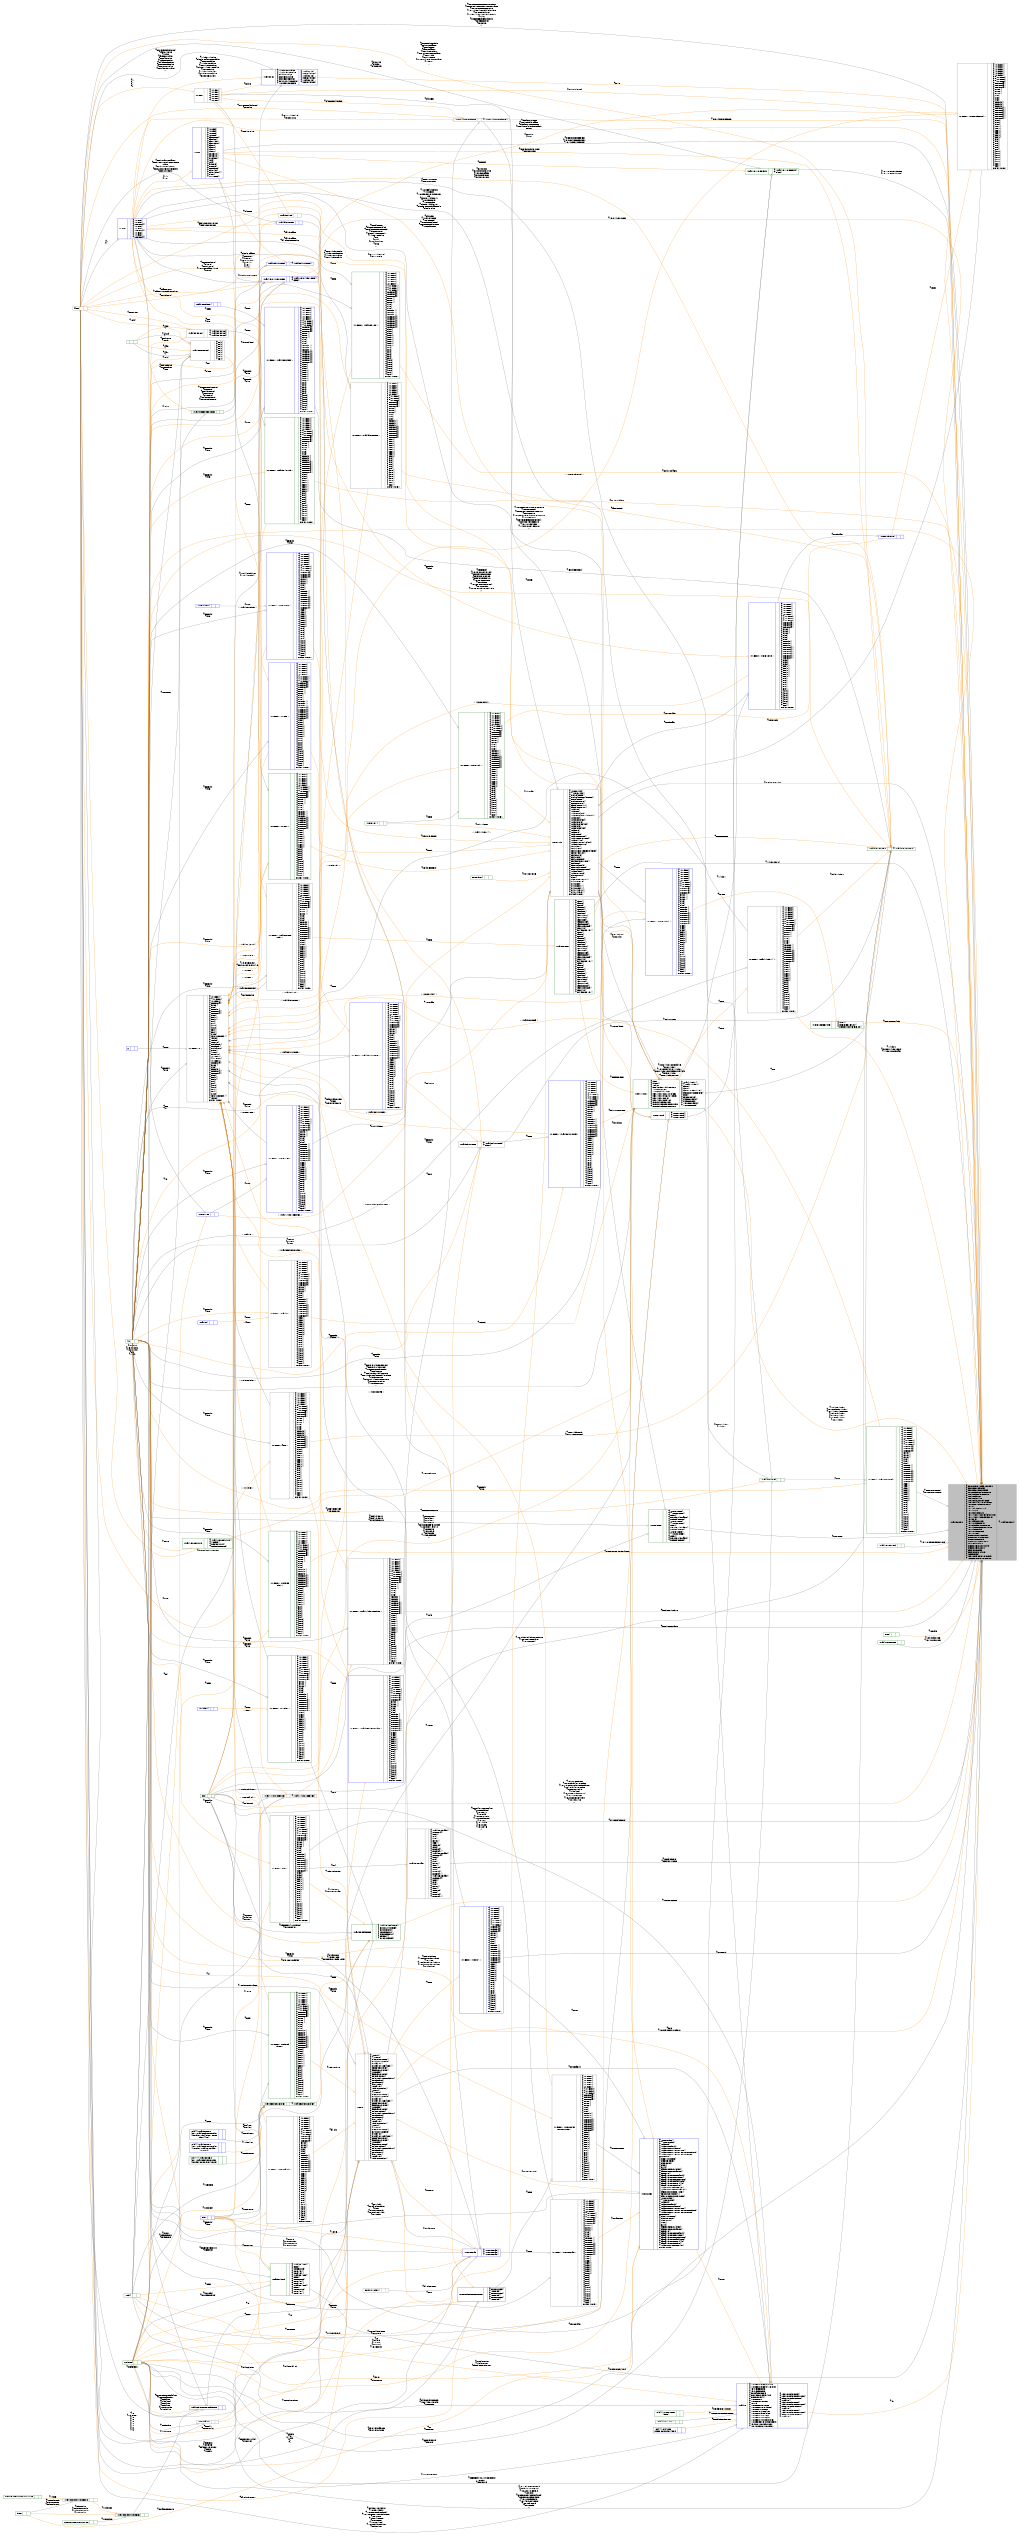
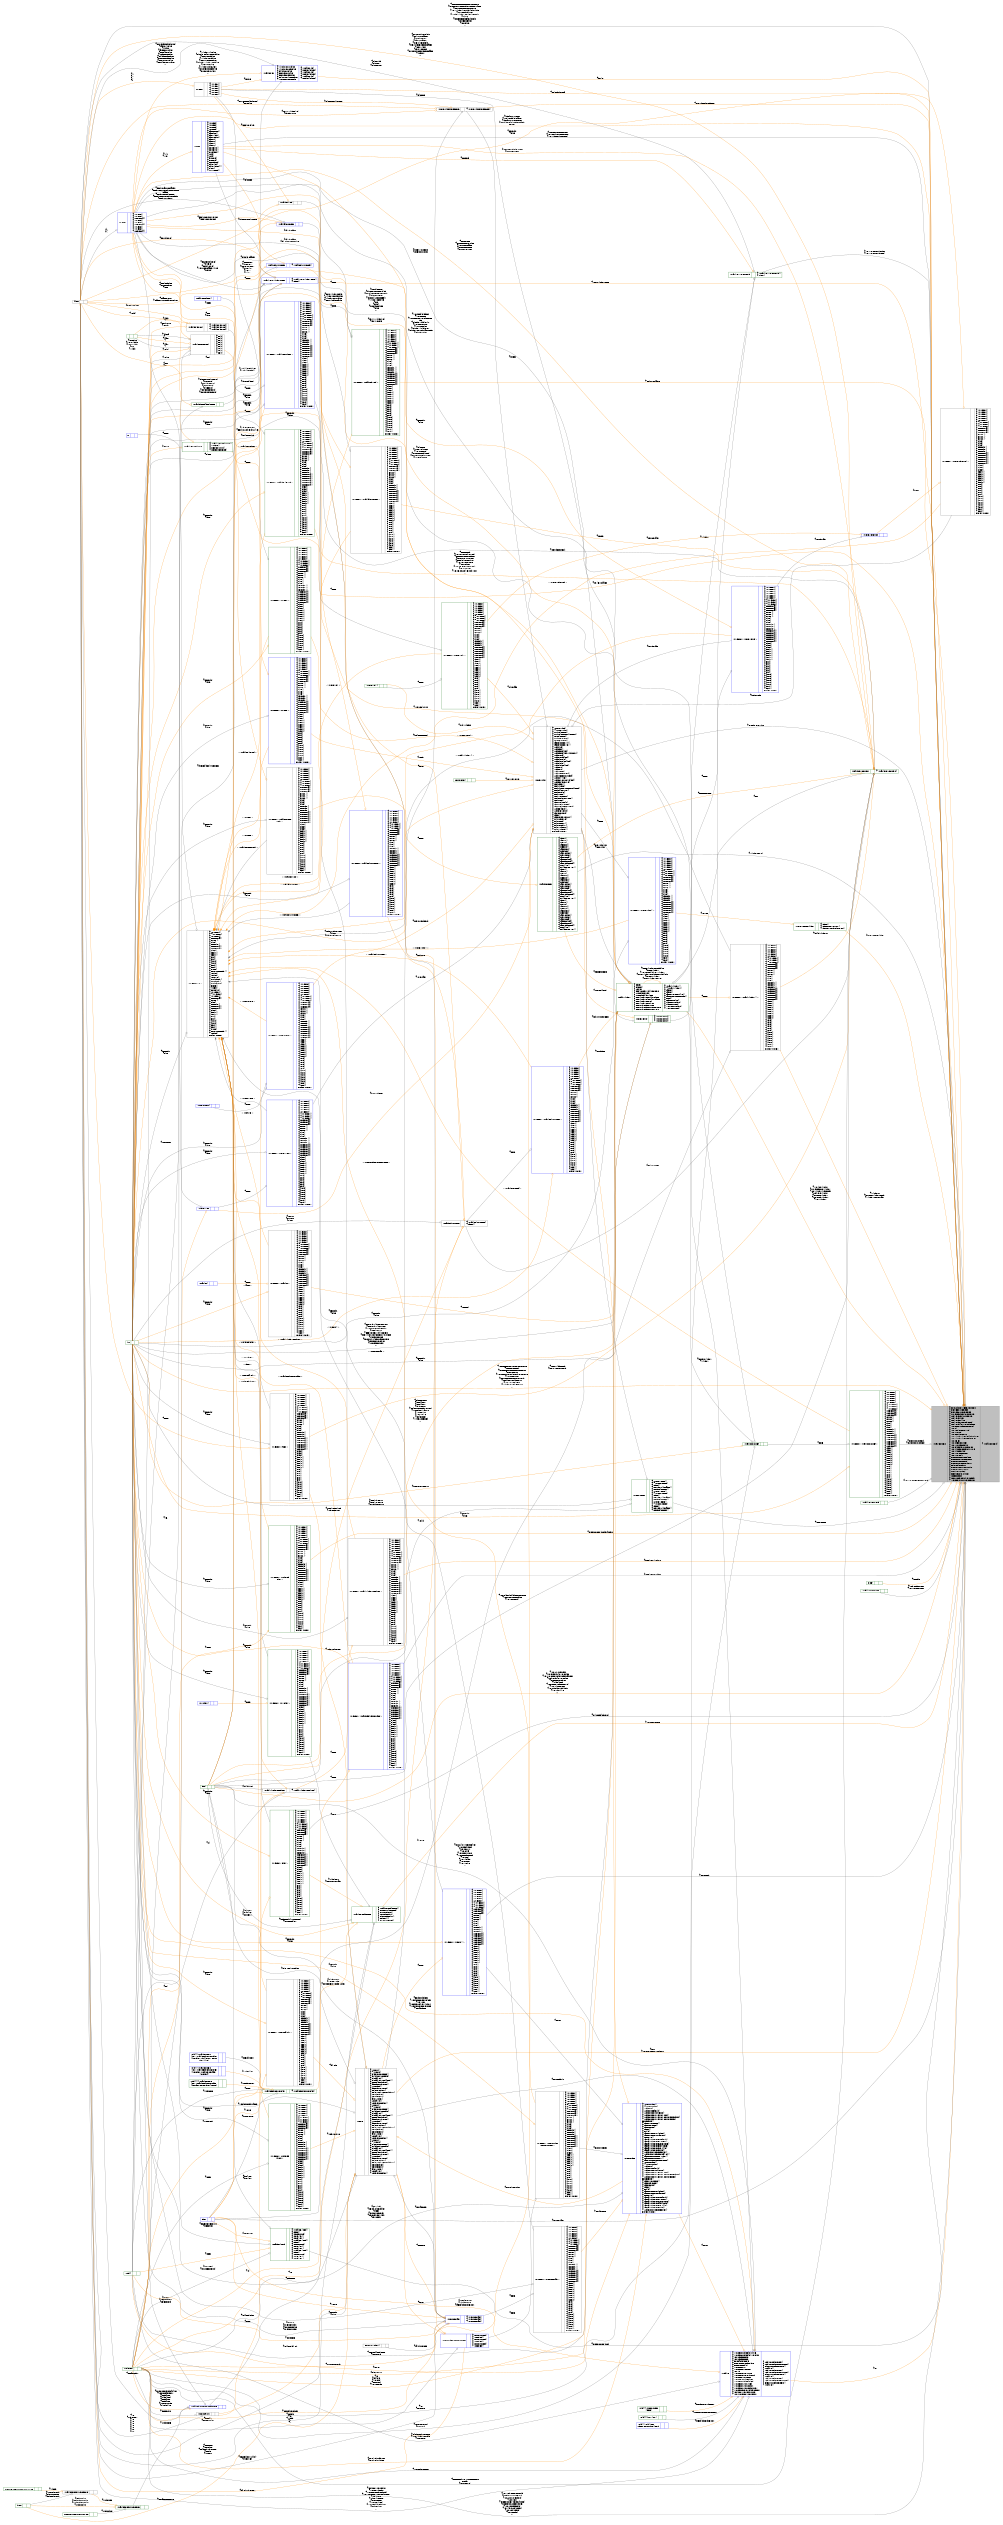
edge "float" -> "ImGuiStyleMod": label " +DataType" -> " +BackupFloat"
edge "ImVector< ImGuiGroupData >" -> "ImGuiDrawContext": label " +GroupStack" -> " +_Data"
node "ImGuiTextBuffer": removed
